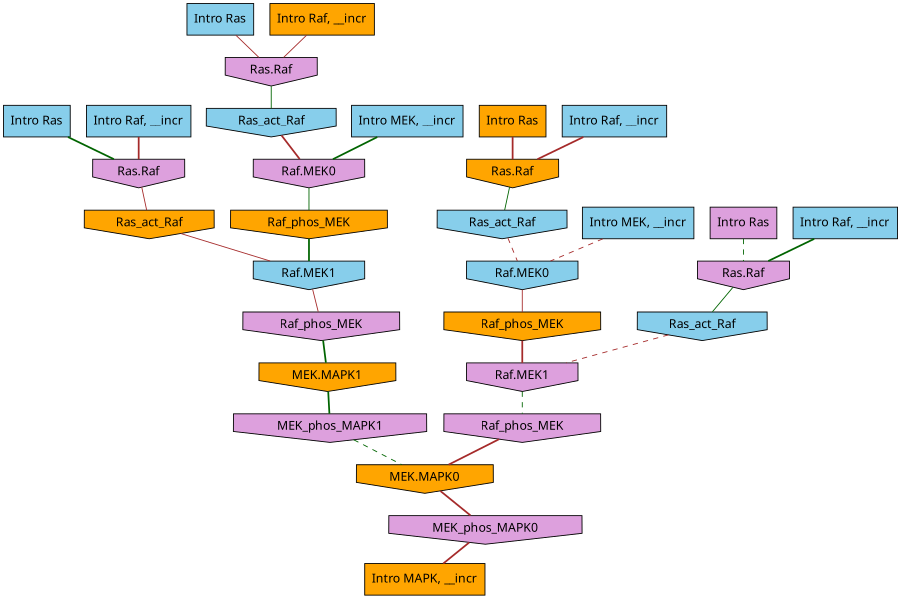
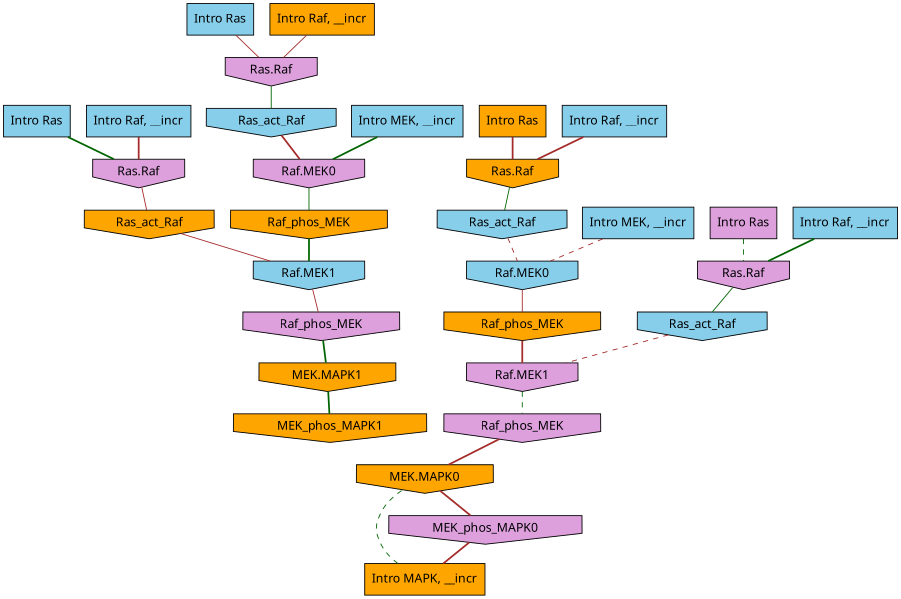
node "MEK_phos_MAPK1": fillcolor plum -> orange
edge "MEK_phos_MAPK1" -- "MEK.MAPK0": now "Intro MAPK, __incr" -- "MEK.MAPK0"
